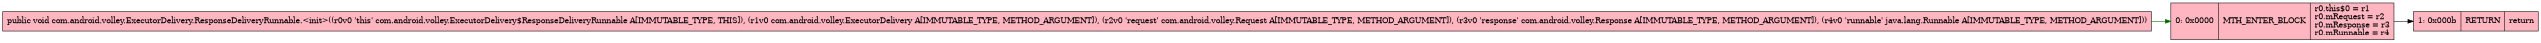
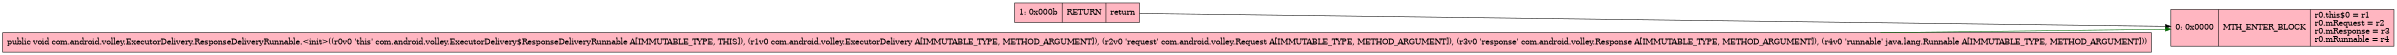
edge "0: 0x0000" -> "1: 0x000b": reversed
